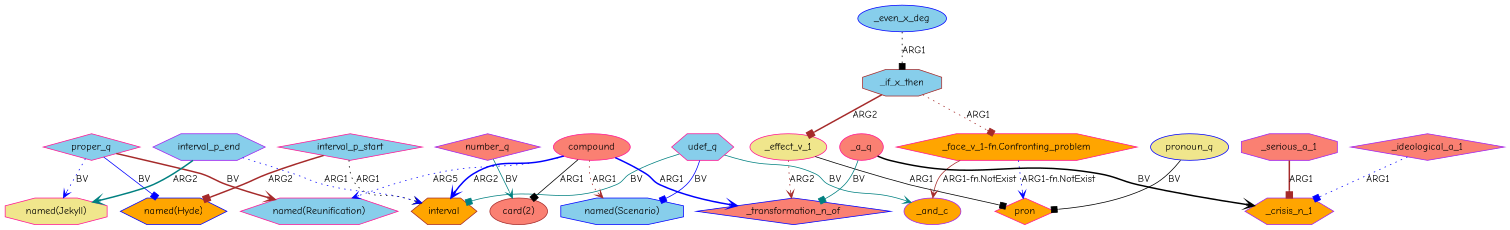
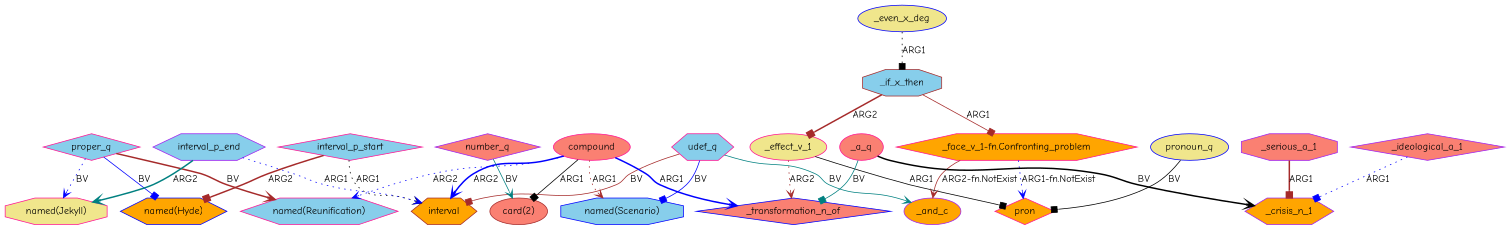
node "_even_x_deg": fillcolor skyblue -> khaki
edge "_if_x_then" -> "_face_v_1-fn.Confronting_problem": style dotted -> solid
edge "compound" -> "named(Reunification)": label "ARG5" -> "ARG2"
edge "_face_v_1-fn.Confronting_problem" -> "_and_c": label "ARG1-fn.NotExist" -> "ARG2-fn.NotExist"
edge "udef_q" -> "interval": color teal -> brown
